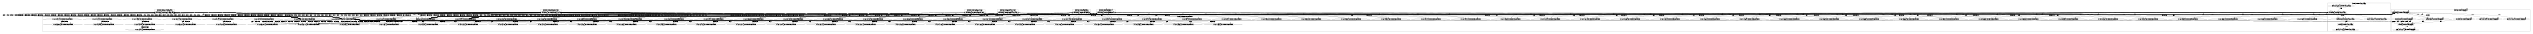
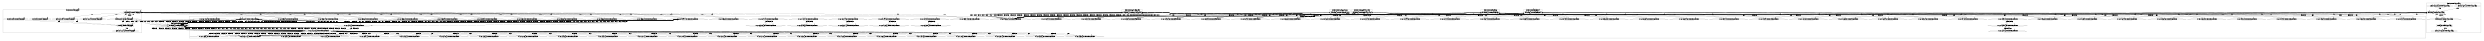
edge "10.1.80.1:53608#ServerID_OuterContainerID" -> "1_fwatchdog#ServerID_6dcbcc88d5-4vpdn": now "10.1.80.1:53608#ServerID_OuterContainerID" -> "10.1.80.1:59178#ServerID_OuterContainerID"
edge "1_fwatchdog#ServerID_79226724f3b6" -> "pipe:[273416607]#ServerID_79226724f3b6": reversed
node "10.1.80.1:54096#OuterContainerID_OuterContainerID": label "10.1.80.1:54096#OuterContainerID_OuterContainerID" -> "10.1.80.1:54096#ServerID_OuterContainerID"
edge "10.1.80.1:13559#ServerID_OuterContainerID" -> "10.1.80.247:8080#ServerID_OuterContainerID": removed, label "POST"
